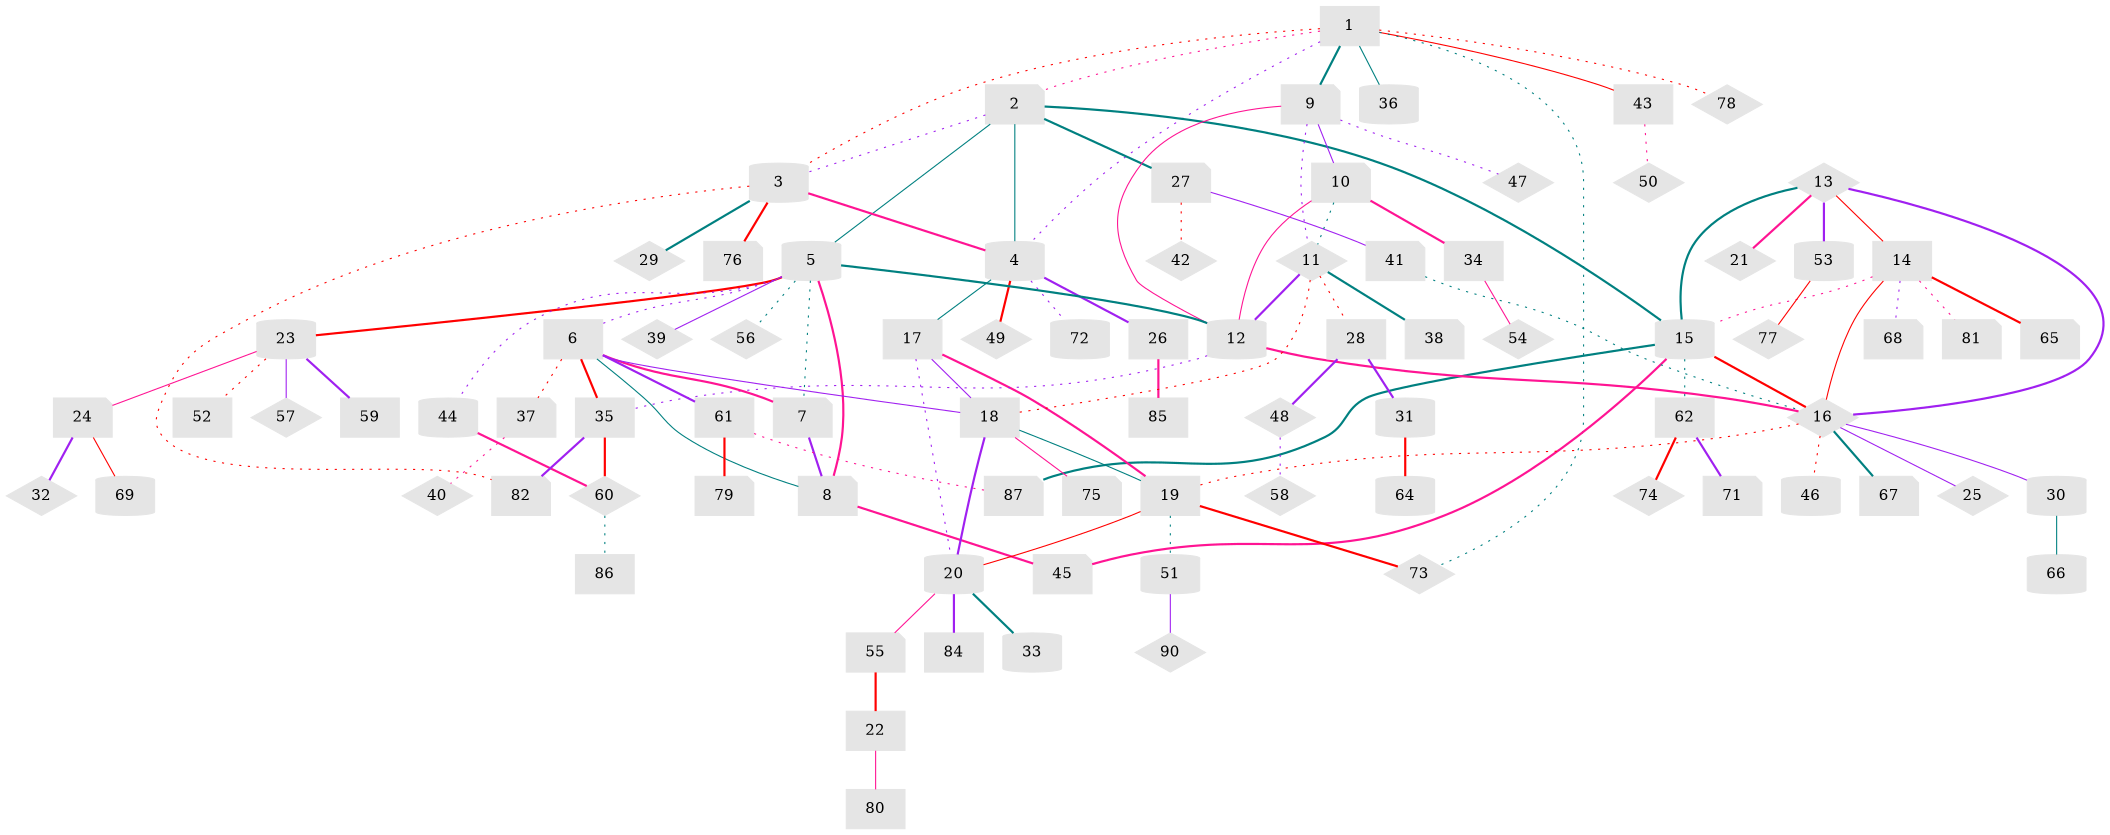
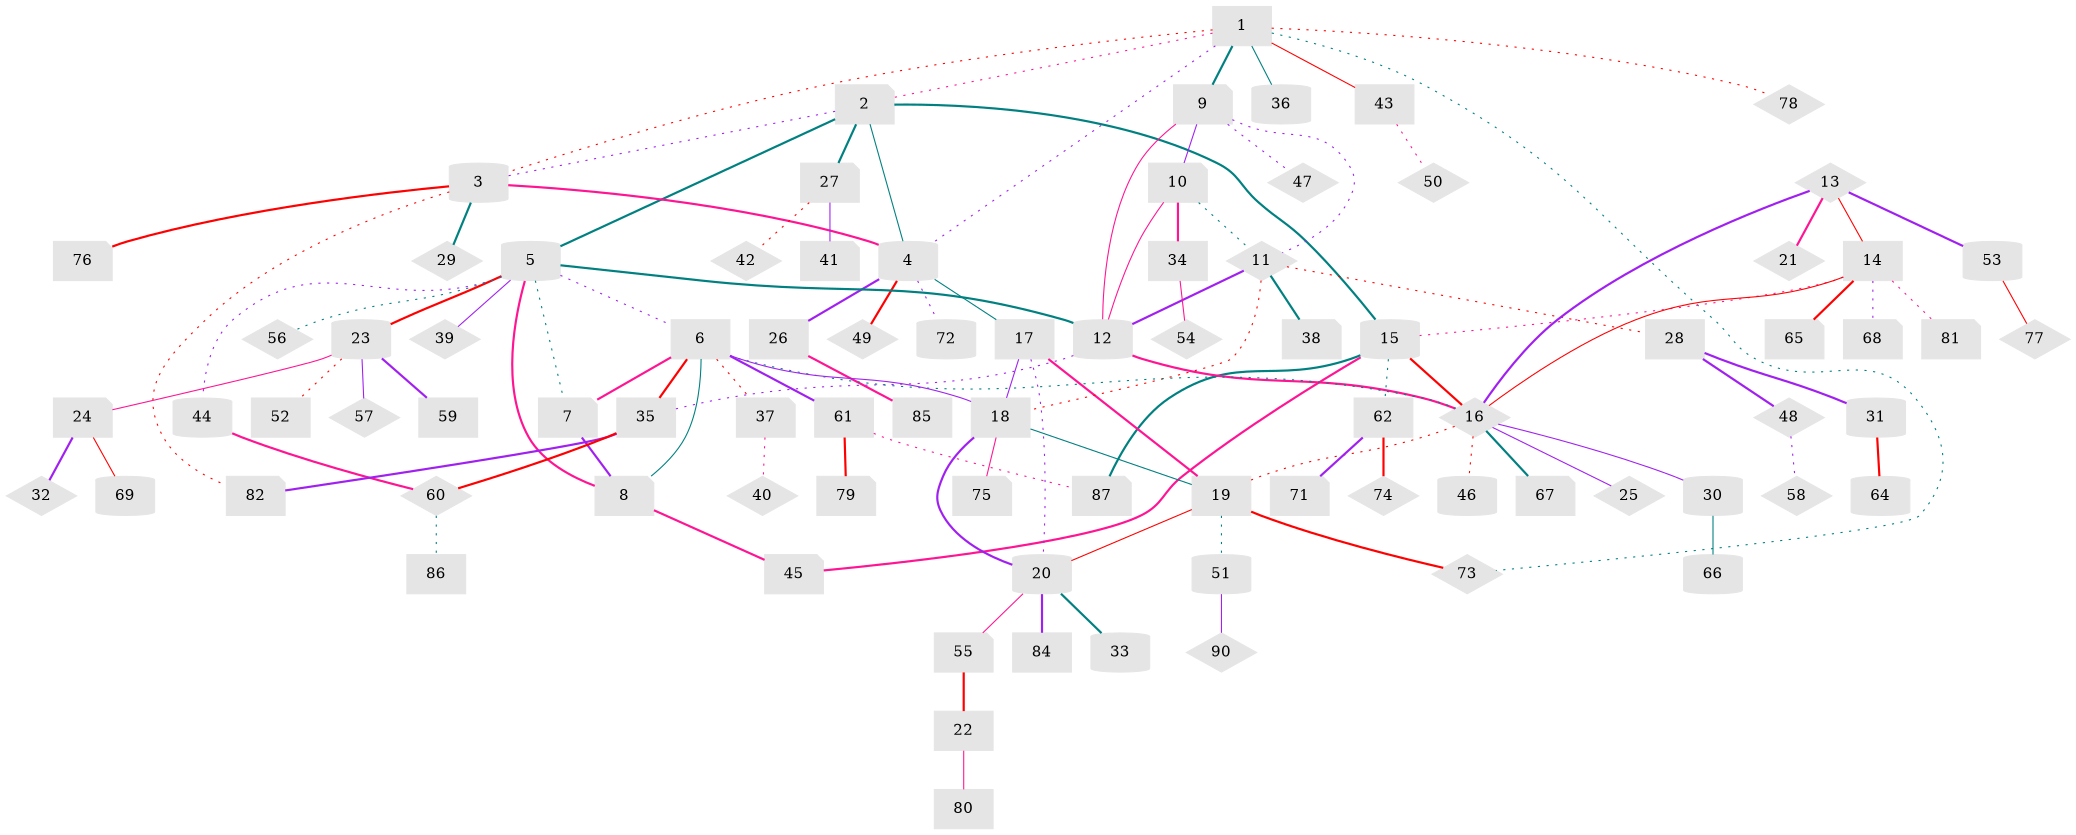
edge "2" -- "5": style solid -> bold
edge "13" -- "15": removed
edge "41" -- "16": now "6" -- "16"
